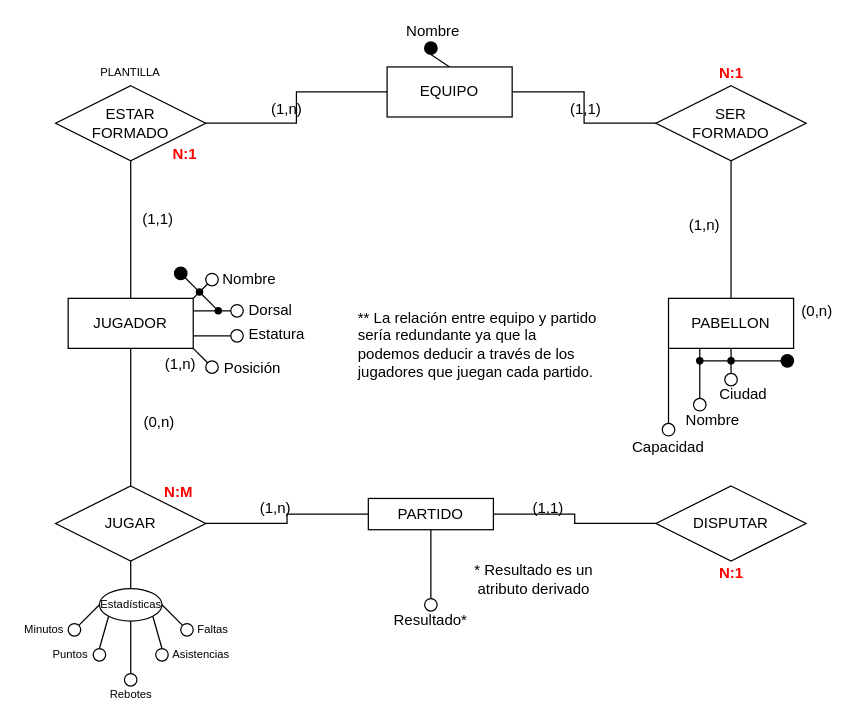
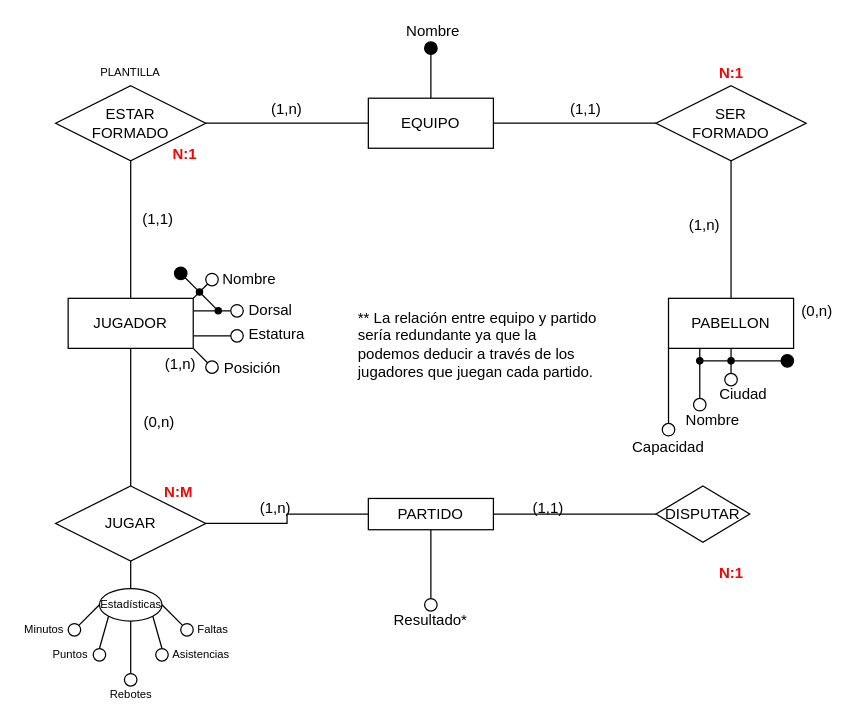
node "EQUIPO": moved (449, 92) -> (431, 123)
node "DISPUTAR": size 150x75 -> 94x56
node "* Resultado es un atributo derivado": removed
